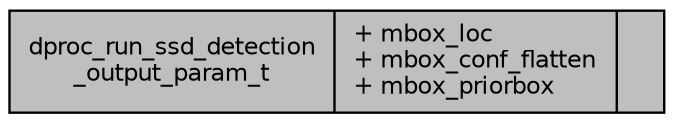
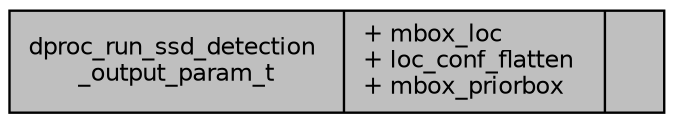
node "dproc_run_ssd_detection": text "+ mbox_conf_flatten" -> "+ loc_conf_flatten"
